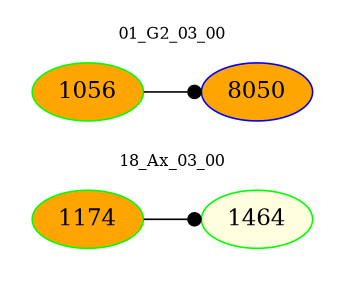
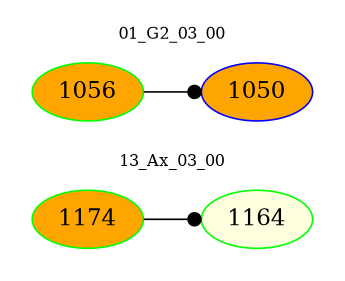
node "8050": label "8050" -> "1050"
cluster "18_Ax_03_00": label "18_Ax_03_00" -> "13_Ax_03_00"
node "1464": label "1464" -> "1164"
